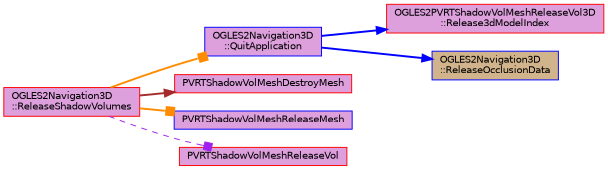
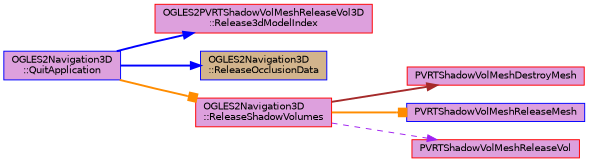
edge "OGLES2Navigation3D ::ReleaseShadowVolumes" -> "OGLES2Navigation3D ::QuitApplication": reversed
edge "OGLES2Navigation3D ::ReleaseShadowVolumes" -> "PVRTShadowVolMeshReleaseVol": arrowhead box -> normal
